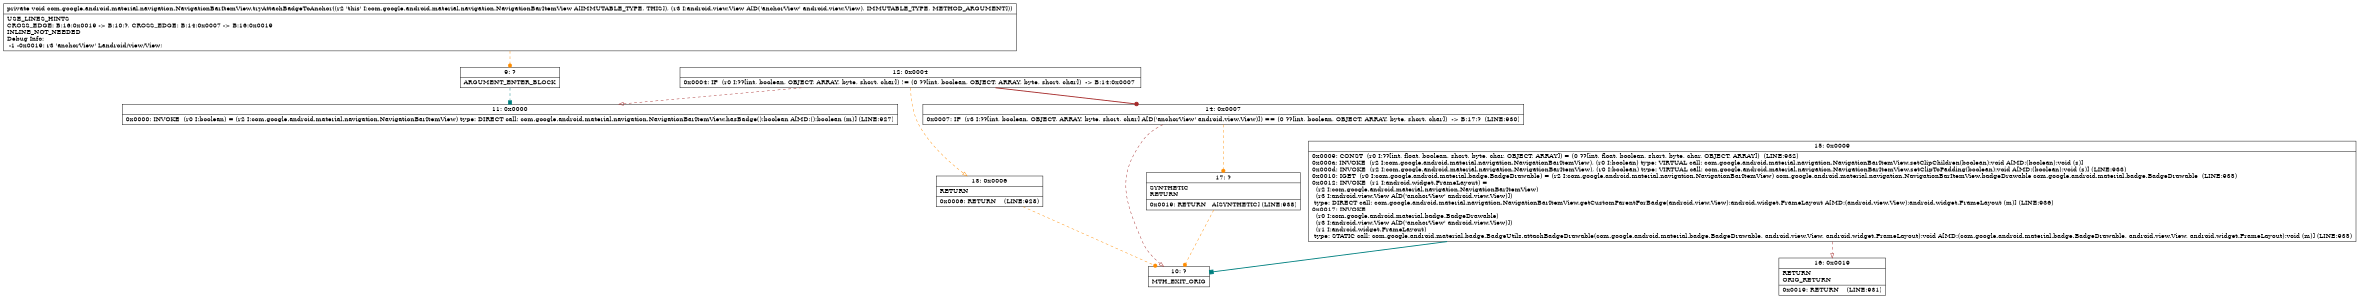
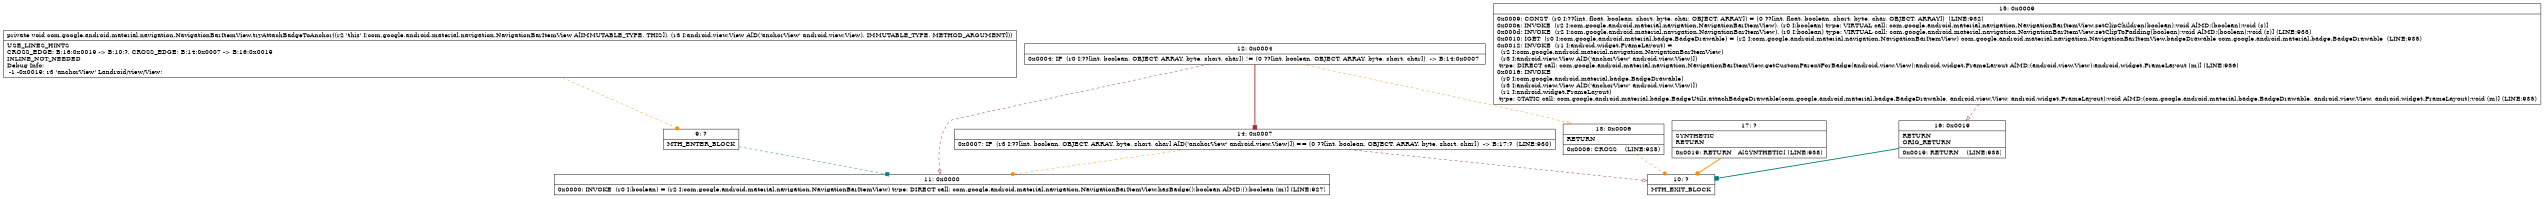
node "9: ?": text "ARGUMENT_ENTER_BLOCK" -> "MTH_ENTER_BLOCK"
edge "12: 0x0004" -> "14: 0x0007": arrowhead dot -> box
edge "14: 0x0007" -> "17: ?": now "14: 0x0007" -> "11: 0x0000"
node "13: 0x0006": text "0x0006: RETURN    (LINE:928)" -> "0x0006: CROSS    (LINE:928)"
node "15: 0x0009": text "0x0017: INVOKE" -> "0x0016: INVOKE"
edge "17: ?" -> "10: ?": style dashed -> bold
edge "15: 0x0009" -> "10: ?": now "16: 0x0019" -> "10: ?"
node "10: ?": text "MTH_EXIT_ORIG" -> "MTH_EXIT_BLOCK"
node "16: 0x0019": text "0x0019: RETURN    (LINE:931)" -> "0x0019: RETURN    (LINE:938)"
